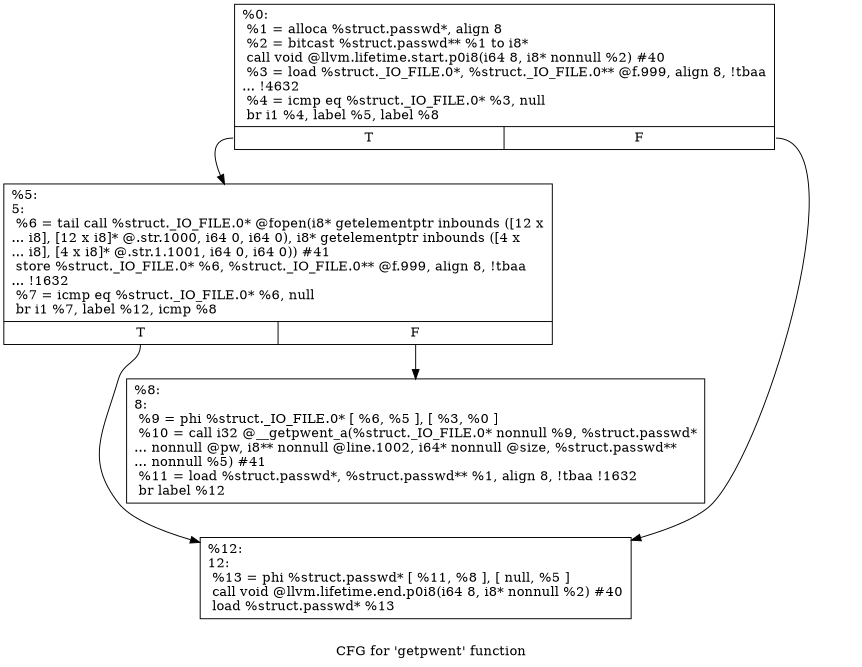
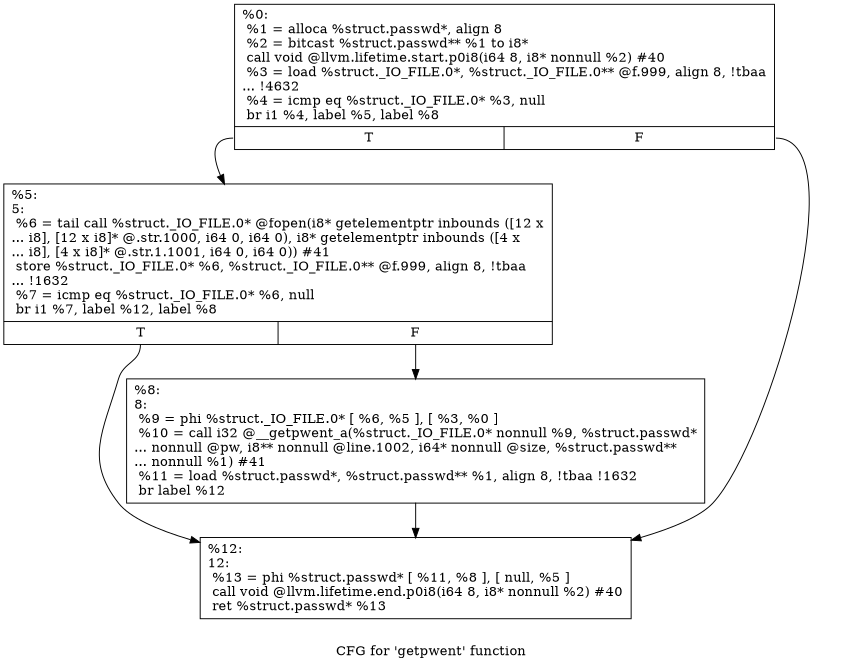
node "%5:": text "br i1 %7, label %12, icmp %8" -> "br i1 %7, label %12, label %8"
node "%8:": text "... nonnull %5) #41" -> "... nonnull %1) #41"
edge "%8:" -> "%12:": added
node "%12:": text "load %struct.passwd* %13" -> "ret %struct.passwd* %13"
